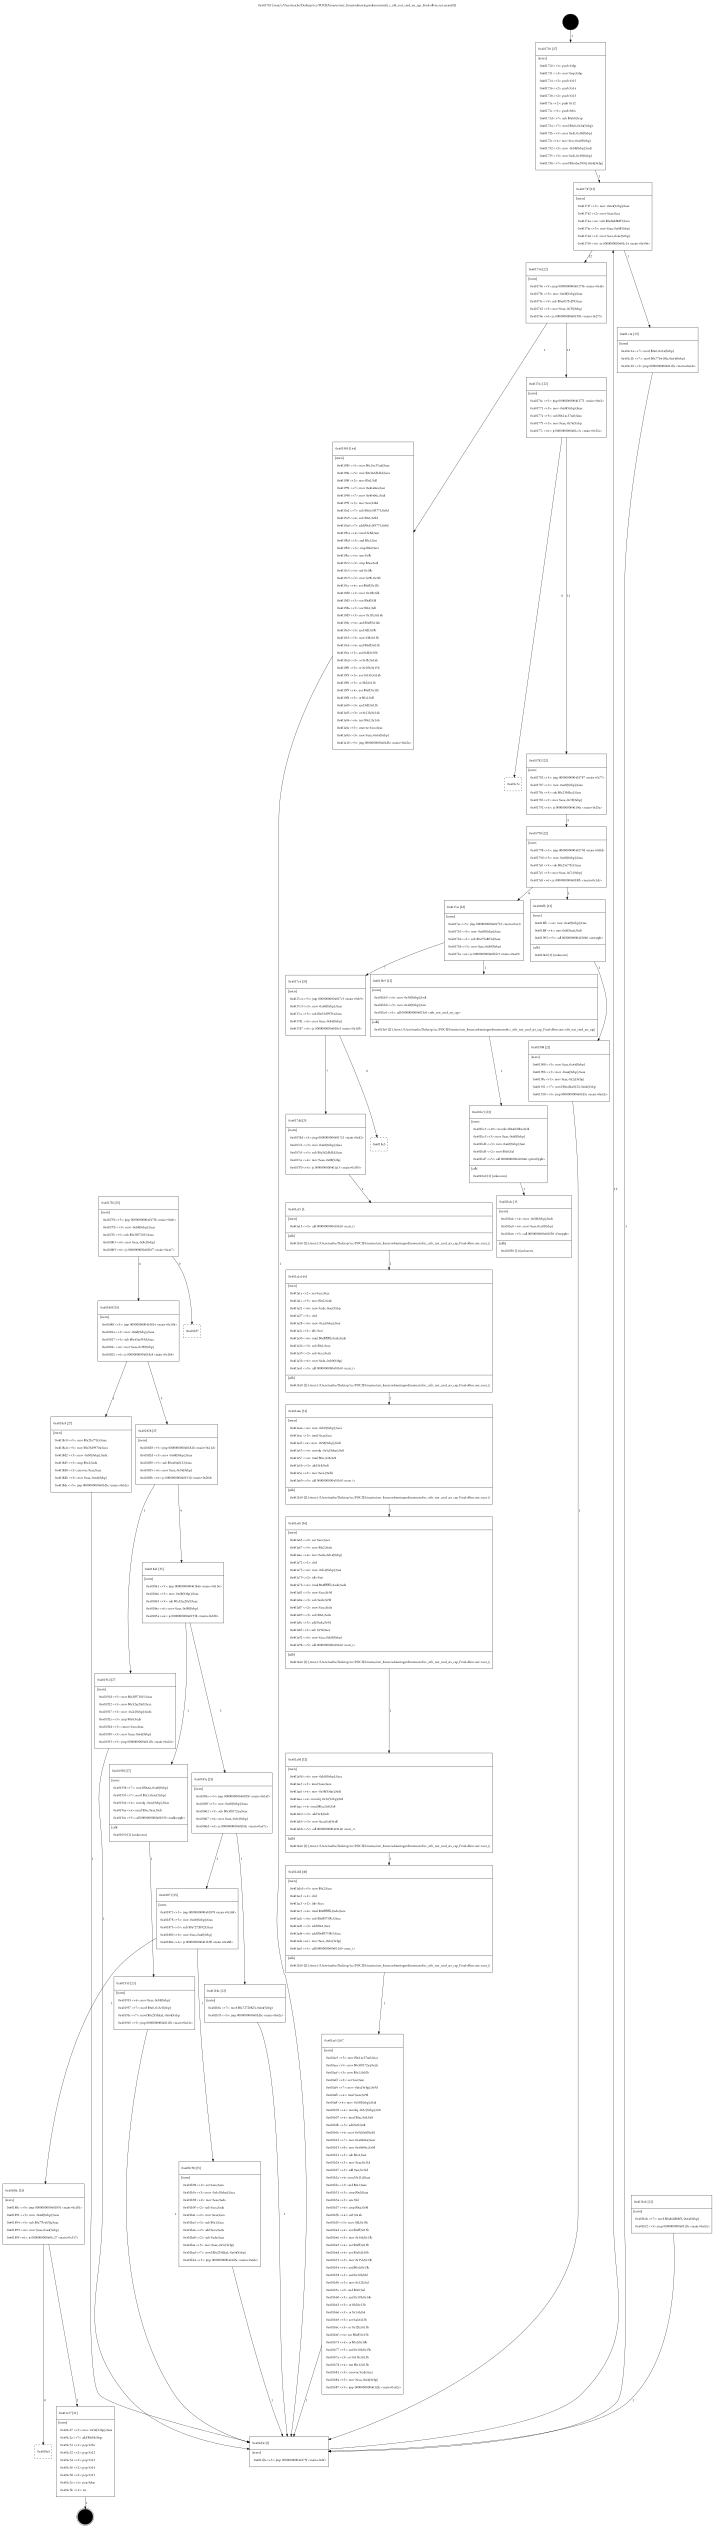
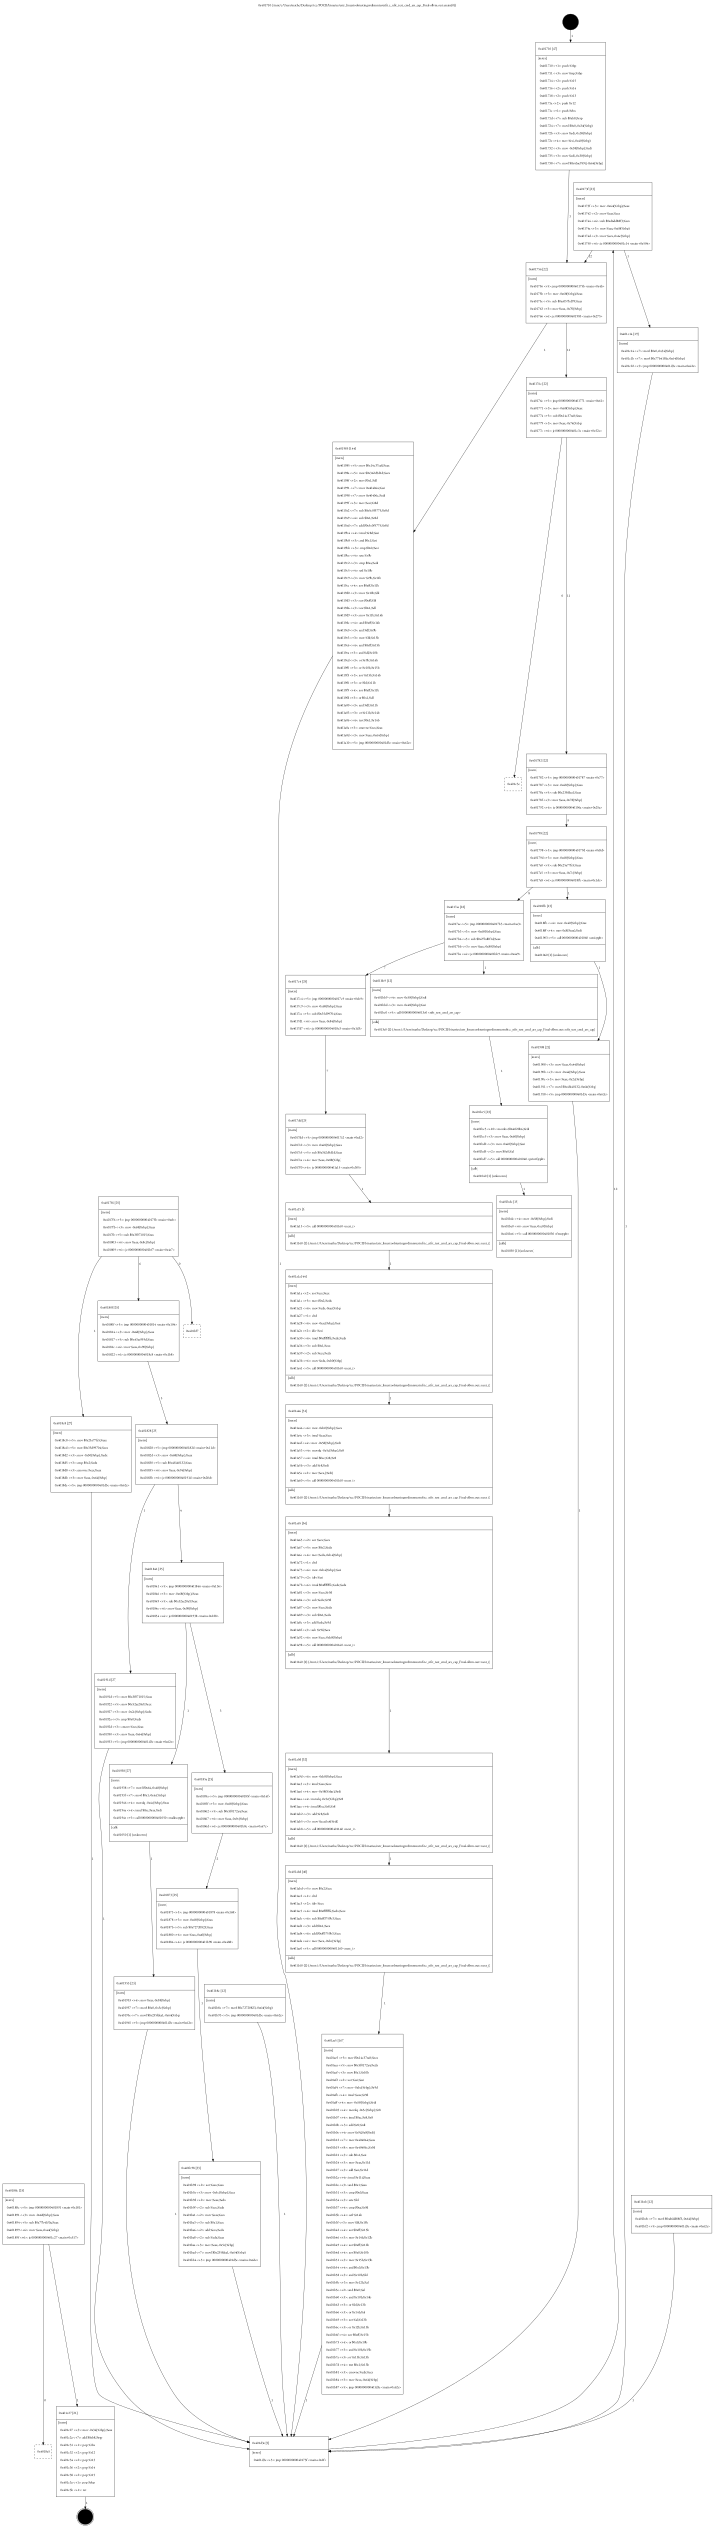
edge "0x401710 [47]" -> "0x40173f [23]": now "0x401710 [47]" -> "0x401756 [22]"
node "0x4018e3": removed
edge "0x40180f [25]" -> "0x4018c8 [27]": now "0x4017f6 [25]" -> "0x4018c8 [27]"
edge "0x40185a [25]" -> "0x401b8c [12]": removed, label "1"
edge "0x401873 [25]" -> "0x40188c [25]": removed, label "1"
